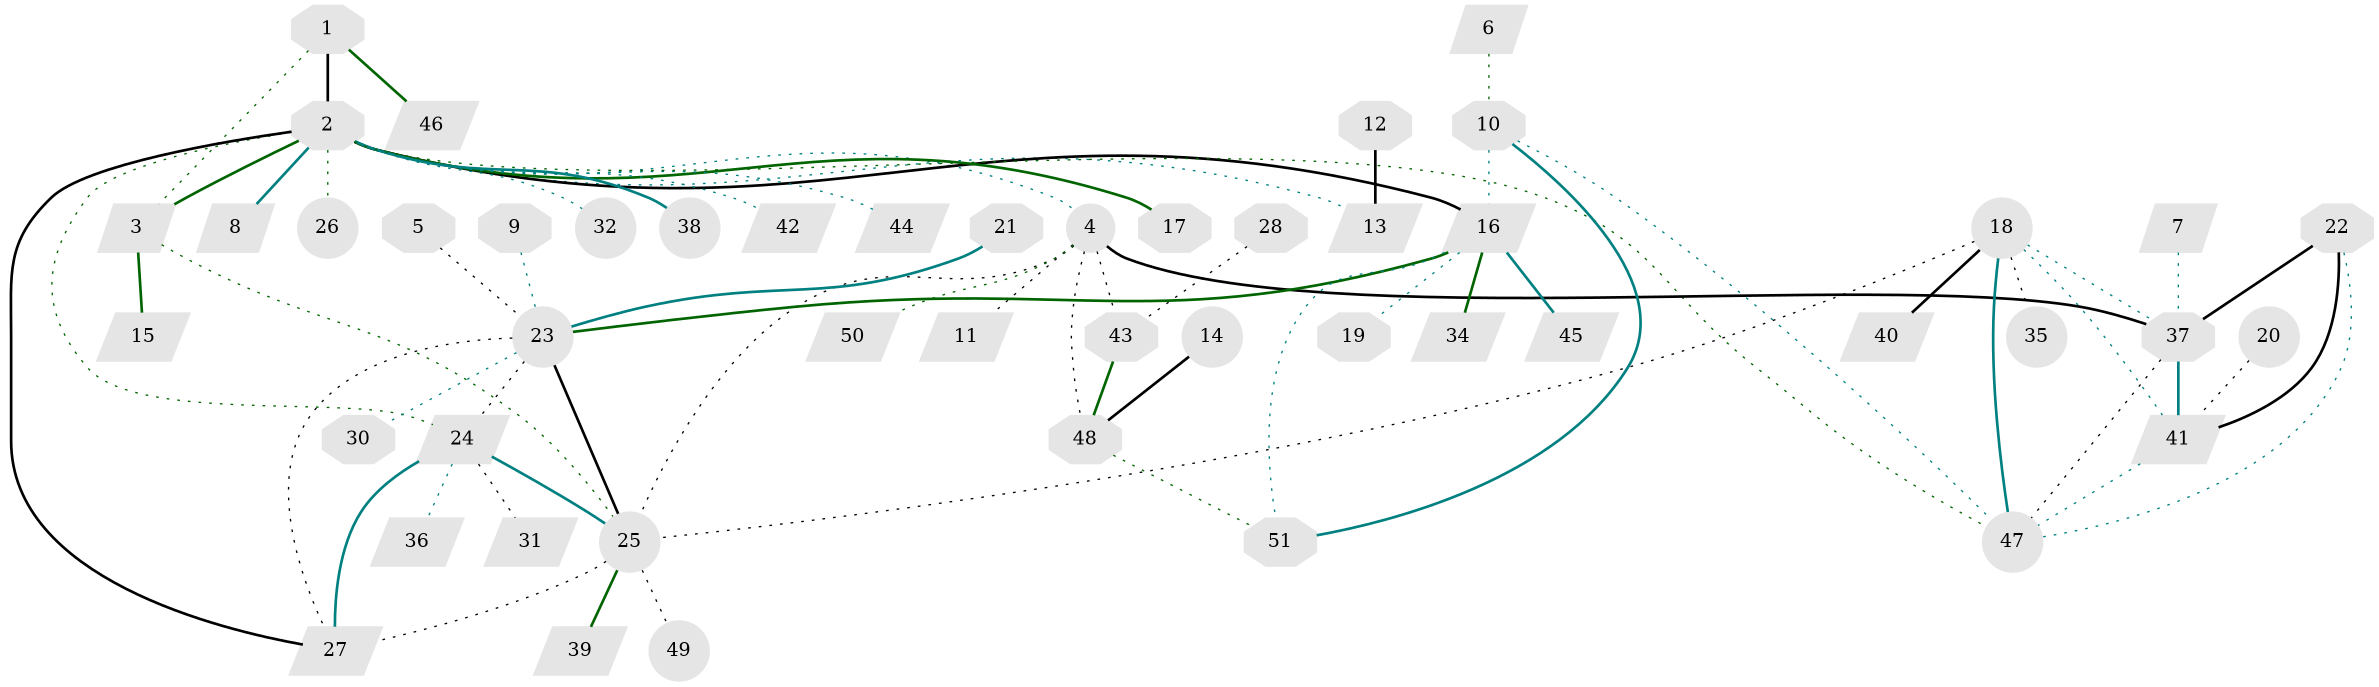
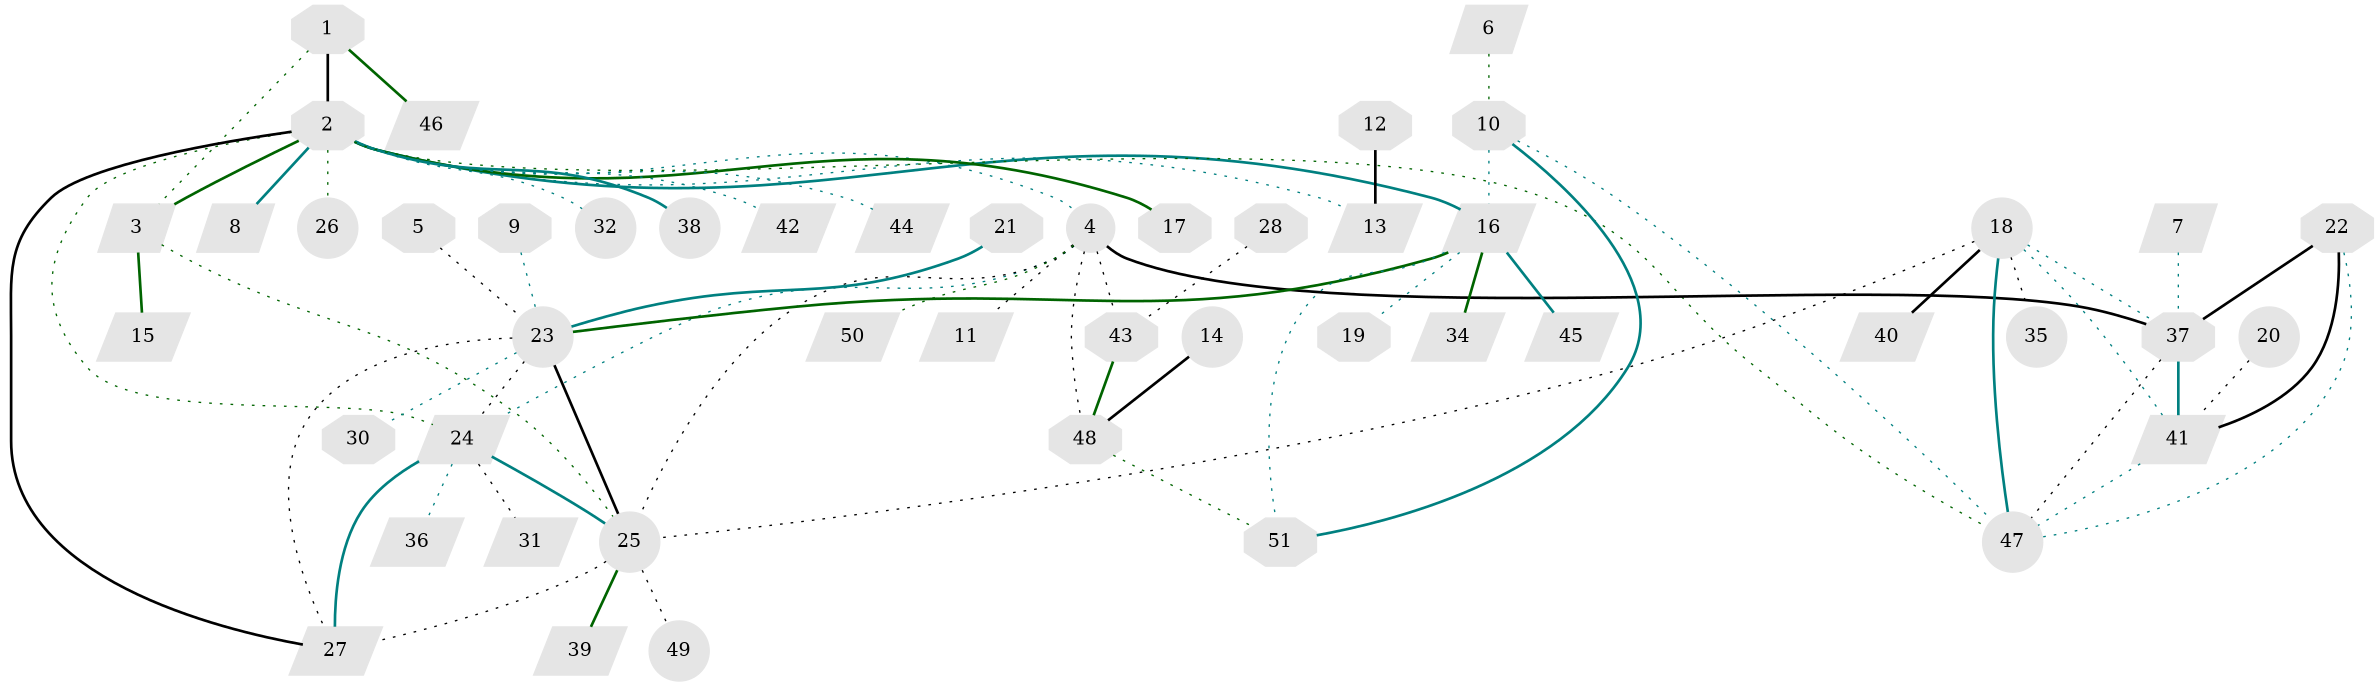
edge "2" -- "16": color black -> teal
edge "4" -- "24": added
